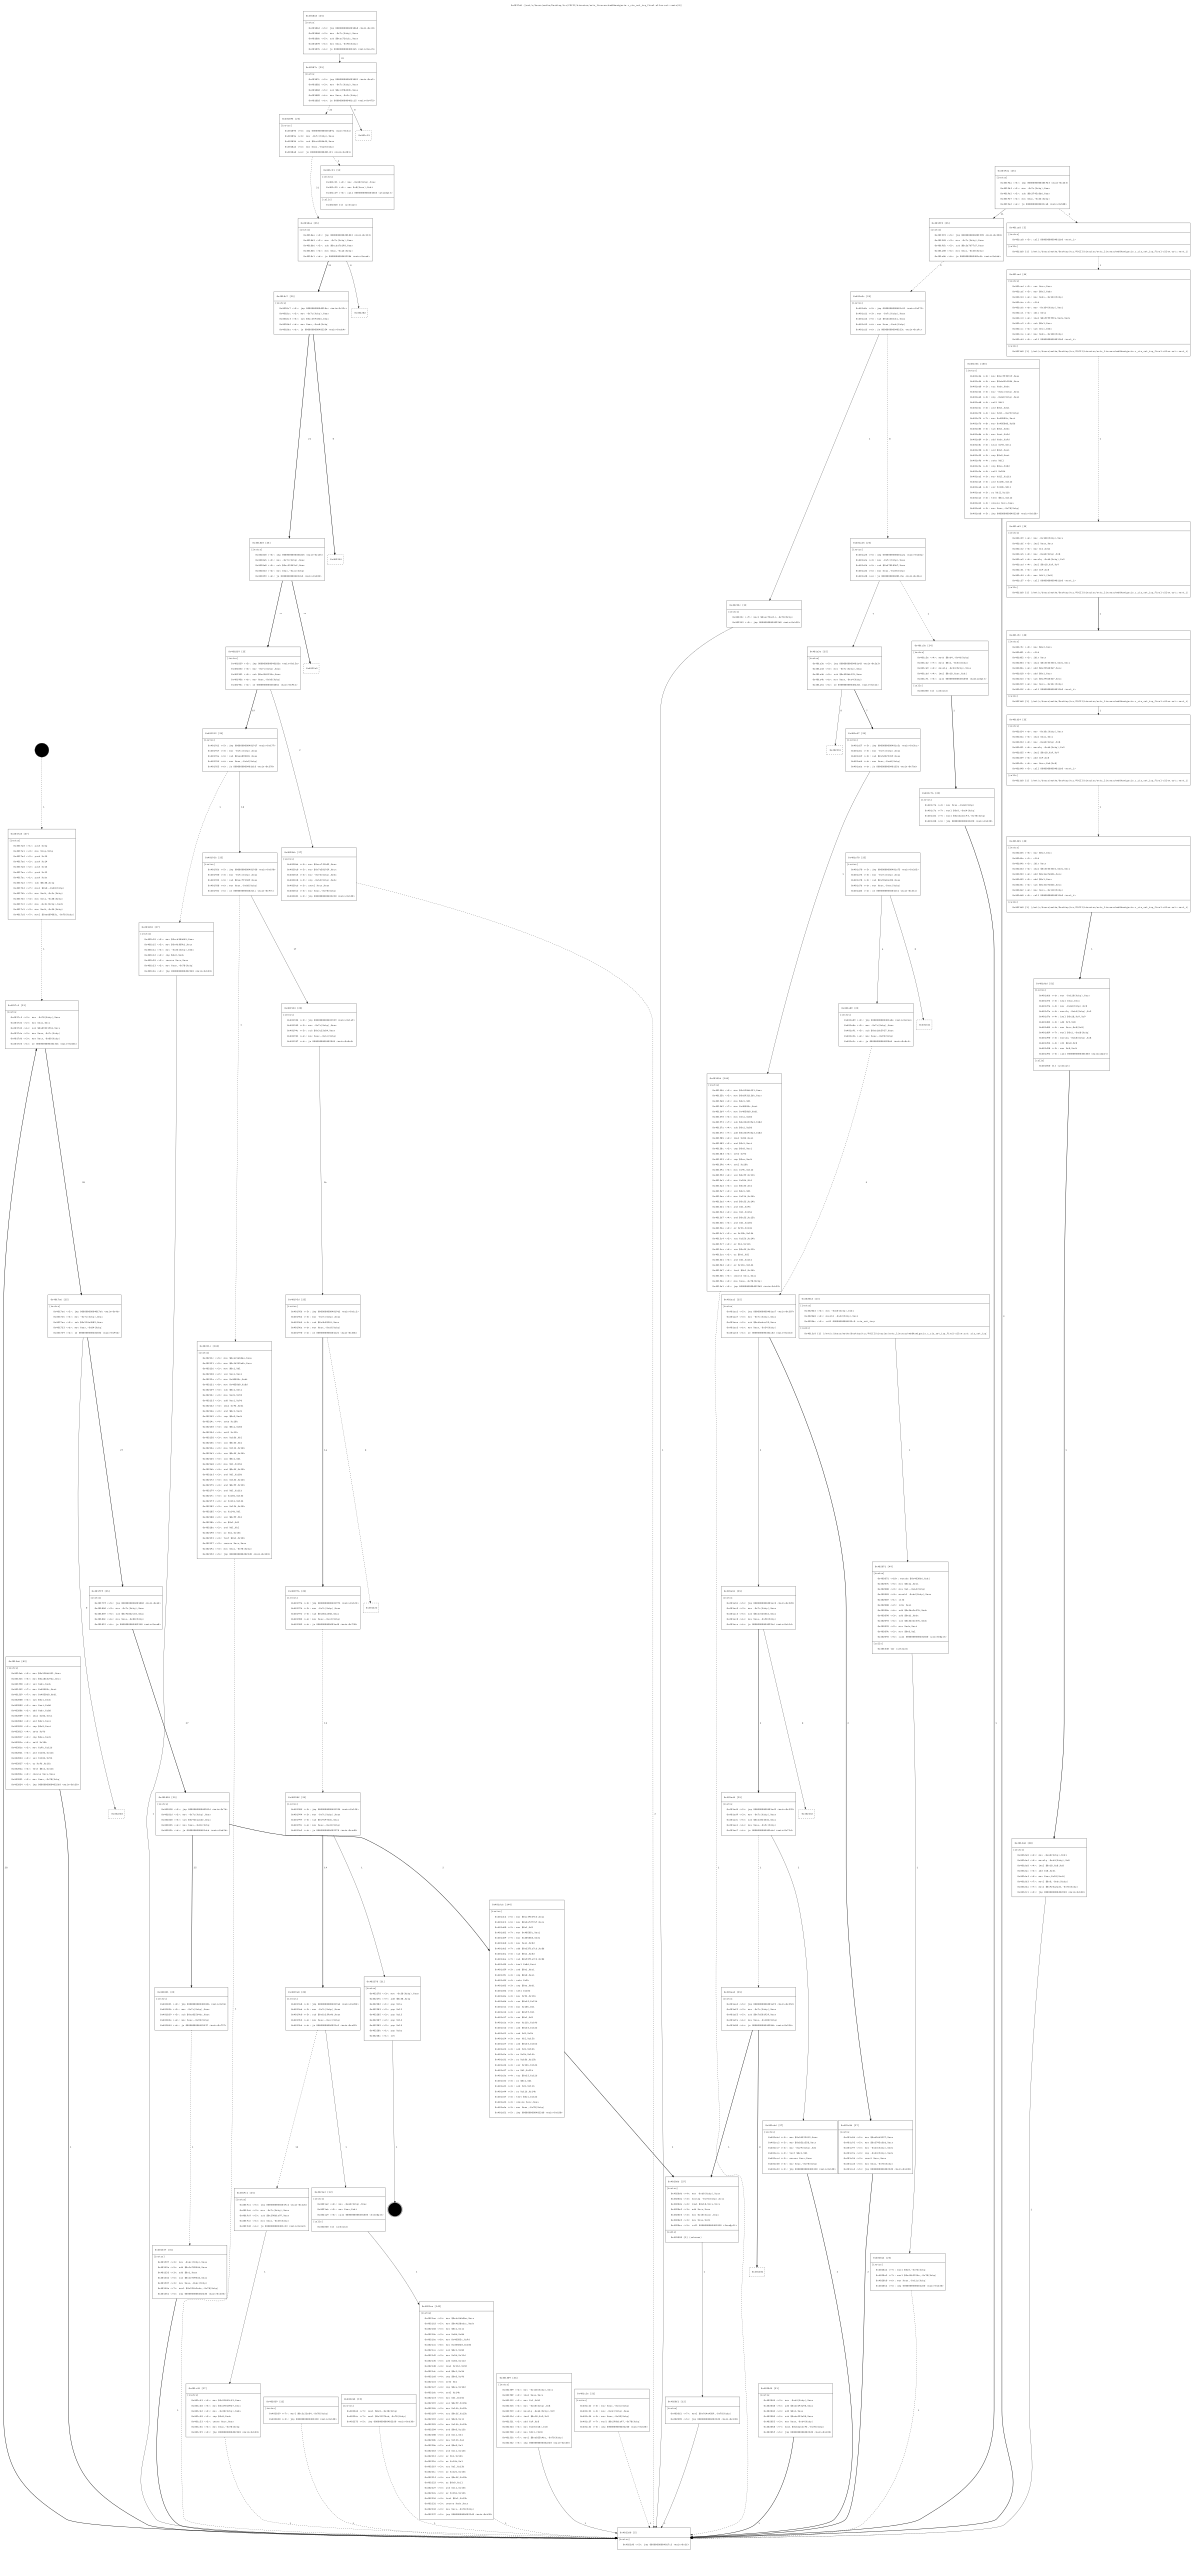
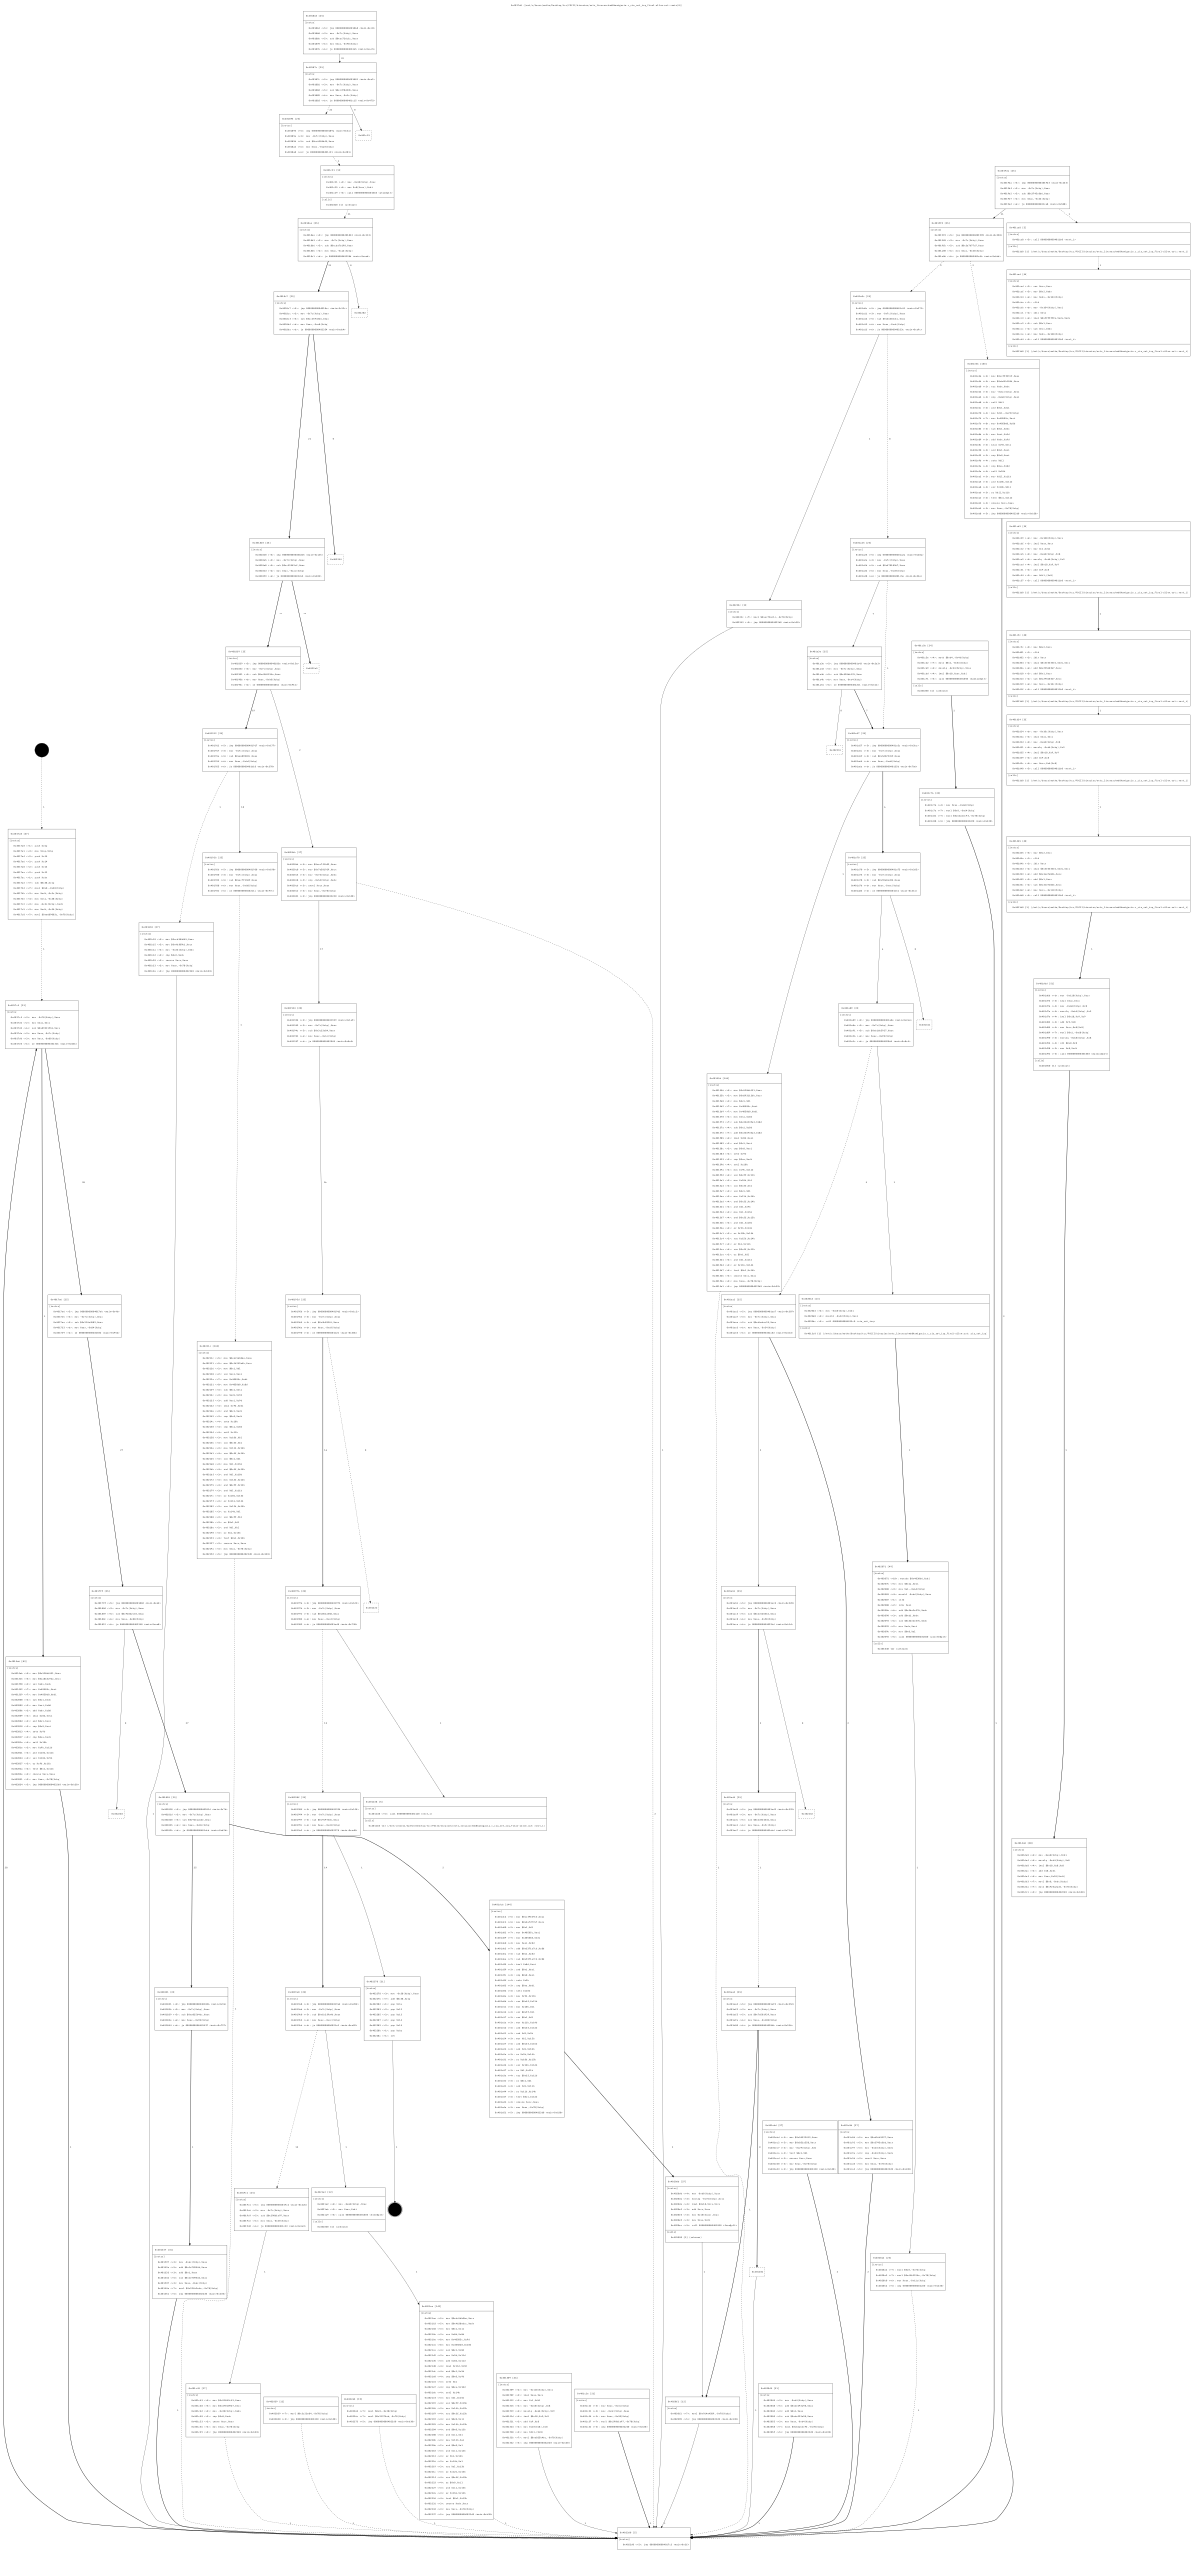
edge "0x401895 [25]" -> "0x4018ae [25]": now "0x401c21 [13]" -> "0x4018ae [25]"
edge "0x4019f3 [25]" -> "0x401e56 [103]": added, label "2"
edge "0x401cad [44]" -> "0x401cd9 [35]": removed, label "1"
edge "0x401a25 [25]" -> "0x401c5e [24]": now "0x401a25 [25]" -> "0x401a57 [25]"
edge "0x401a57 [25]" -> "0x401a70 [25]": added, label "6"
edge "0x40192b [25]" -> "0x401944 [25]": now "0x4020bb [27]" -> "0x401944 [25]"
edge "0x401a89 [25]" -> "0x402064 [13]": added, label "1"
edge "0x4017cf [23]" -> "0x401fe6 [83]": added, label "1"
edge "0x402064 [13]" -> "0x402071 [49]": style solid -> bold
edge "0x4017e6 [25]" -> "0x402248": now "0x4017ff [25]" -> "0x402248"
node "0x401ed8 [5]": added
edge "0x401ad4 [25]" -> "0x401ebd [27]": removed, label "2"
edge "0x401aed [25]" -> "0x4020d6 [27]": now "0x401aed [25]" -> "0x4020f1 [12]"
edge "0x401831 [25]" -> "0x401f37 [31]": style dashed -> bold
edge "0x401da0 [38]" -> "0x4022d0 [5]": now "0x401b06" -> "0x4022d0 [5]"
edge "0x401c2e [21]" -> "0x4022d0 [5]": style dashed -> bold
